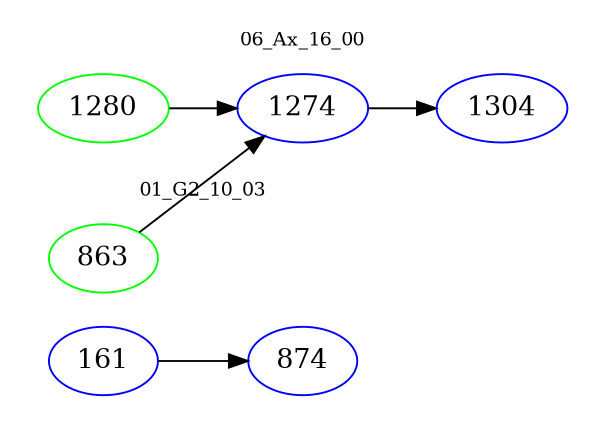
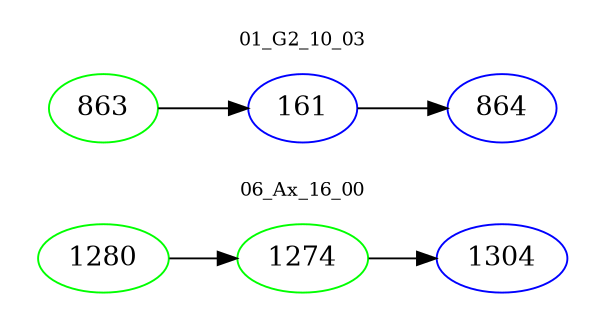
node "1274": color blue -> green
edge "863" -> "1274": now "863" -> "161"
node "874": label "874" -> "864"
